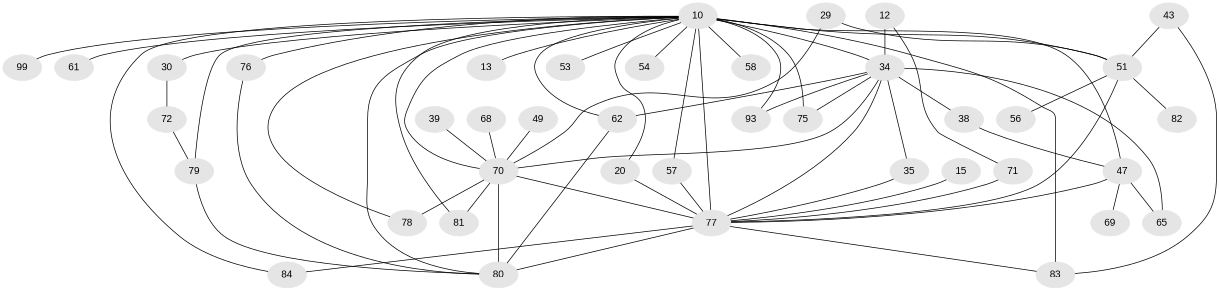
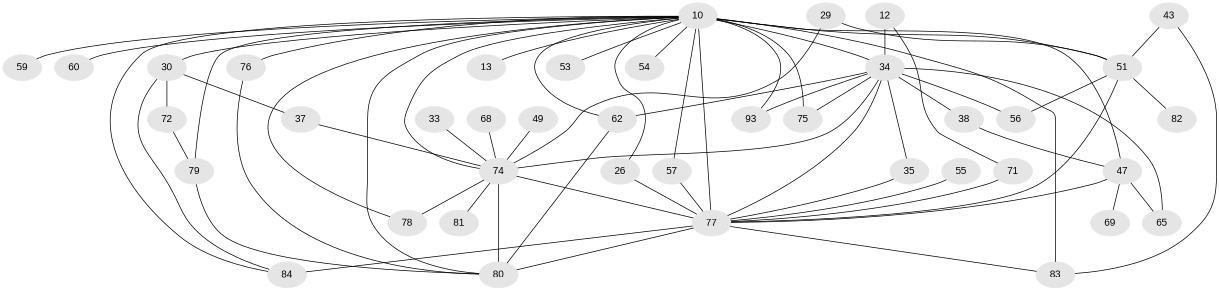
node "99": label "99" -> "59"
node "61": label "61" -> "60"
node "58": removed
edge "10" -- "81": removed
edge "34" -- "56": added
node "37": added
node "39": label "39" -> "33"
node "70": label "70" -> "74"
node "20": label "20" -> "26"
node "15": label "15" -> "55"
edge "30" -- "84": added
